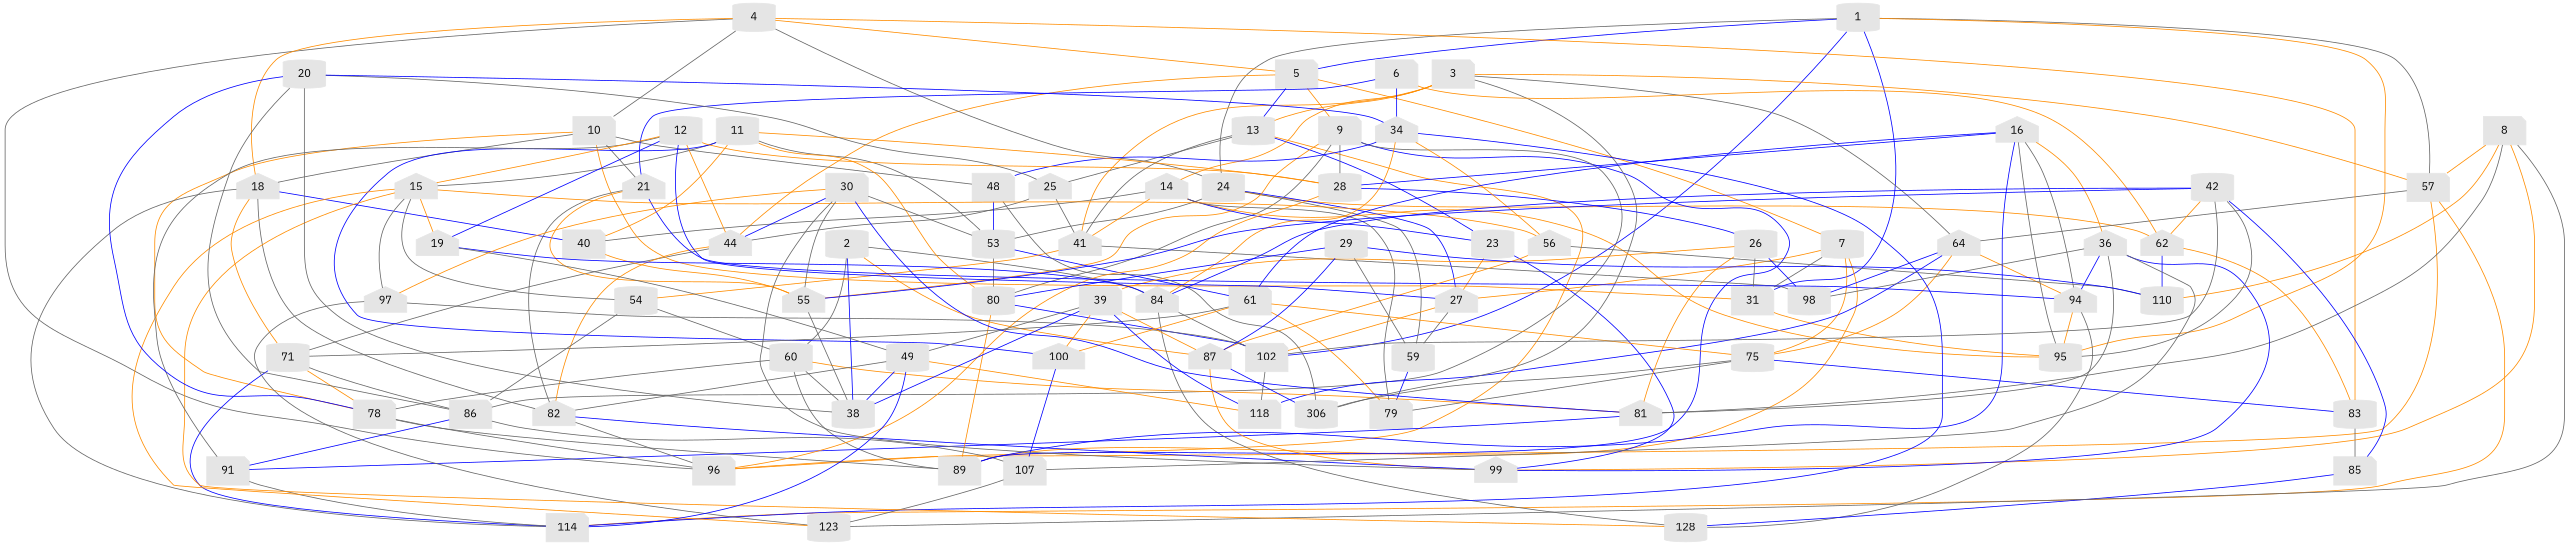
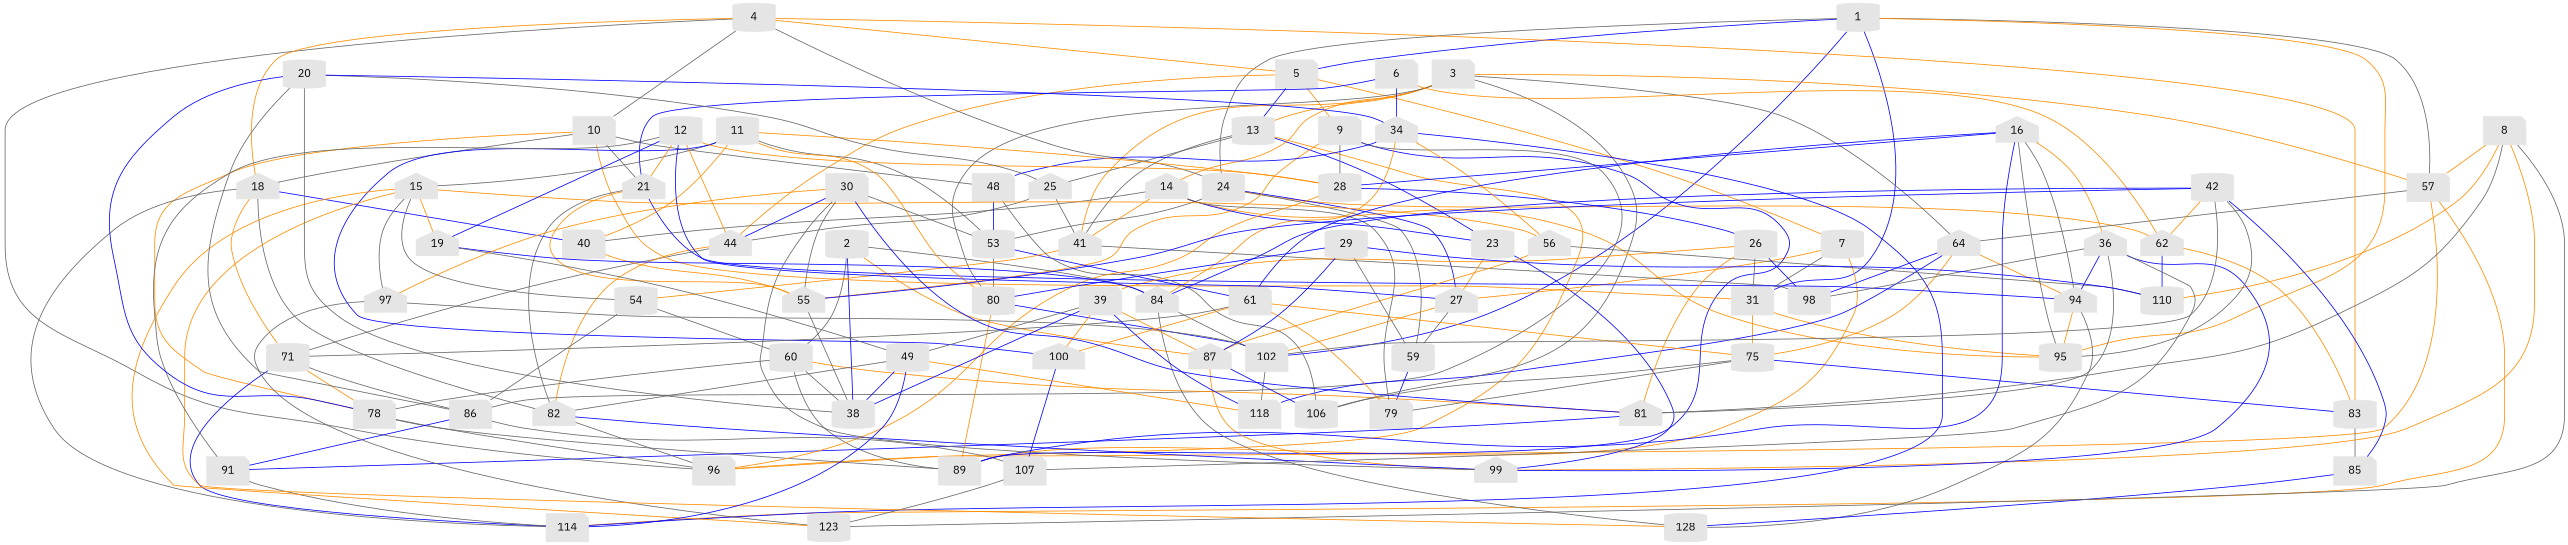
edge "12" -- "15": now "12" -- "21"
edge "9" -- "80": now "3" -- "80"
edge "7" -- "75": now "31" -- "75"
node "306": label "306" -> "106"
